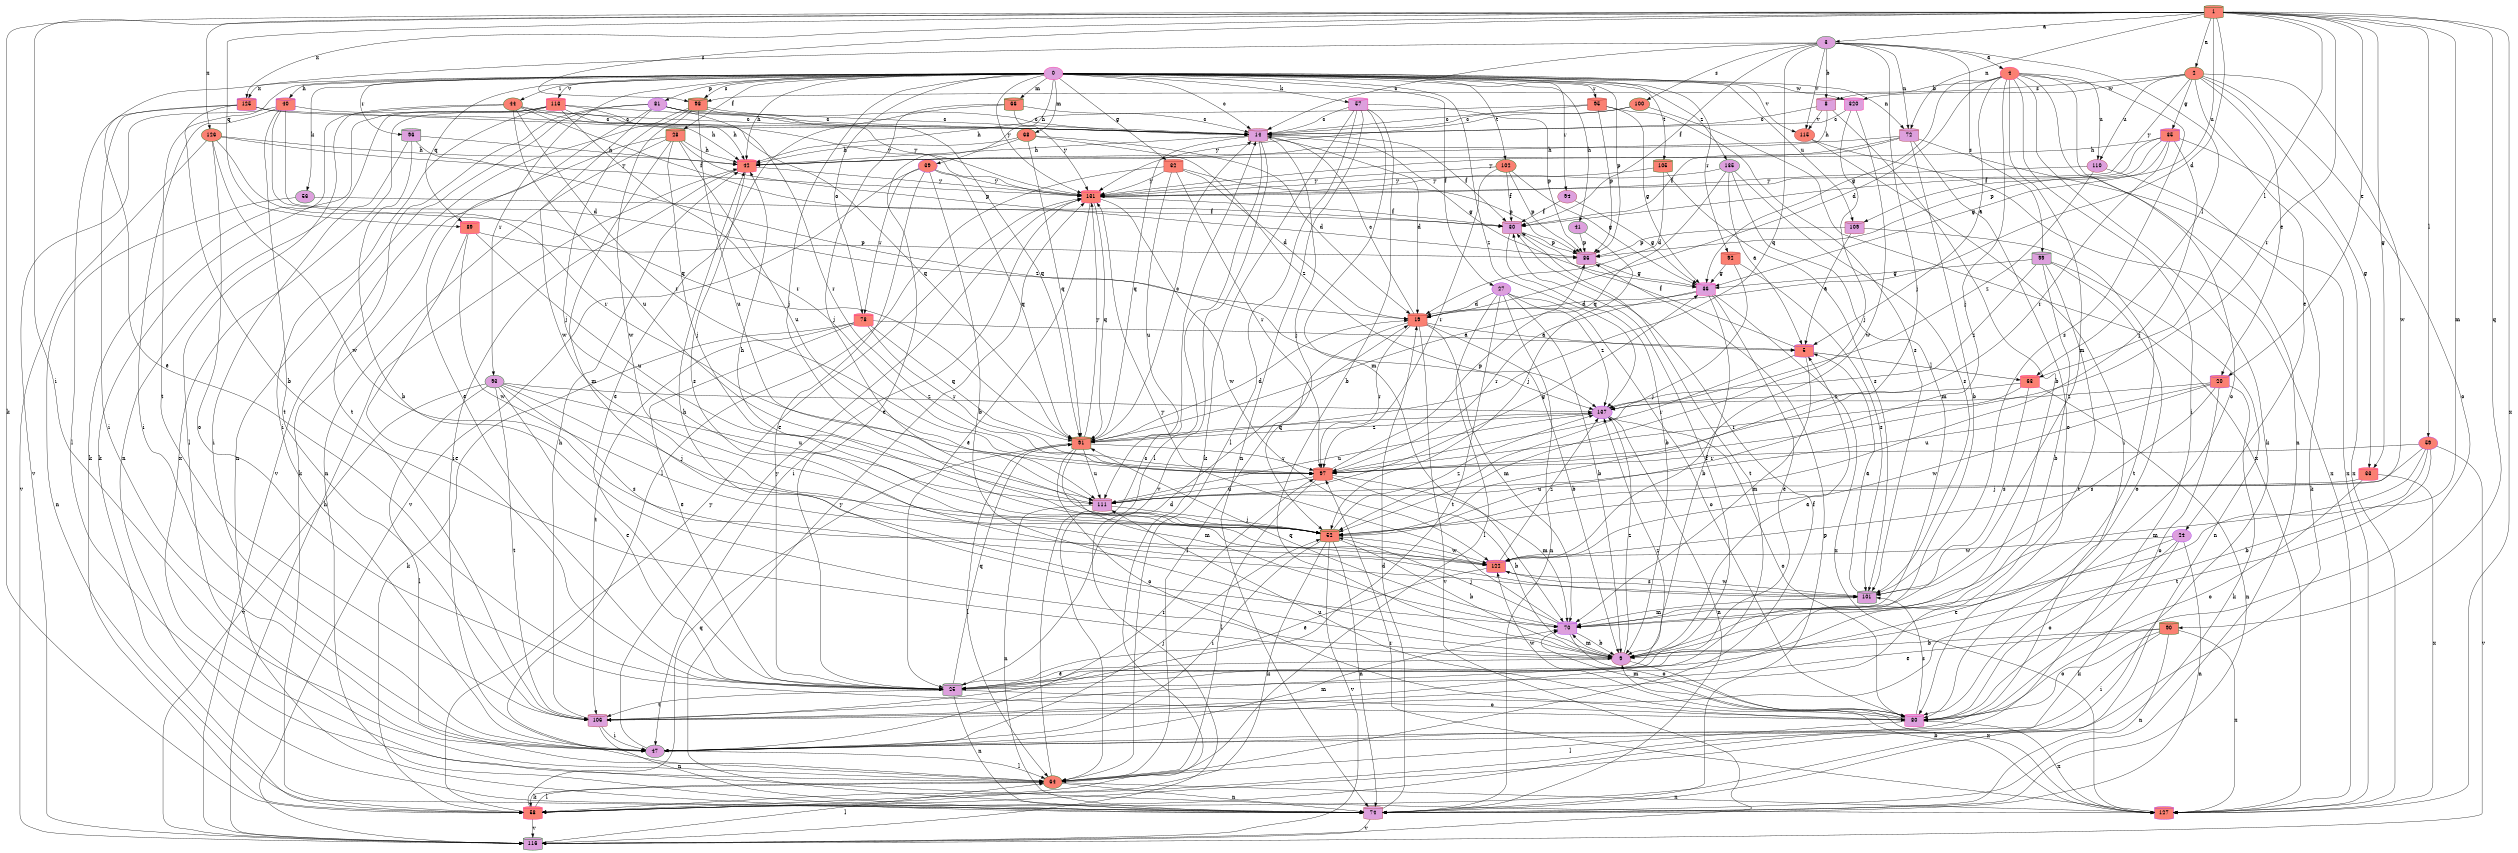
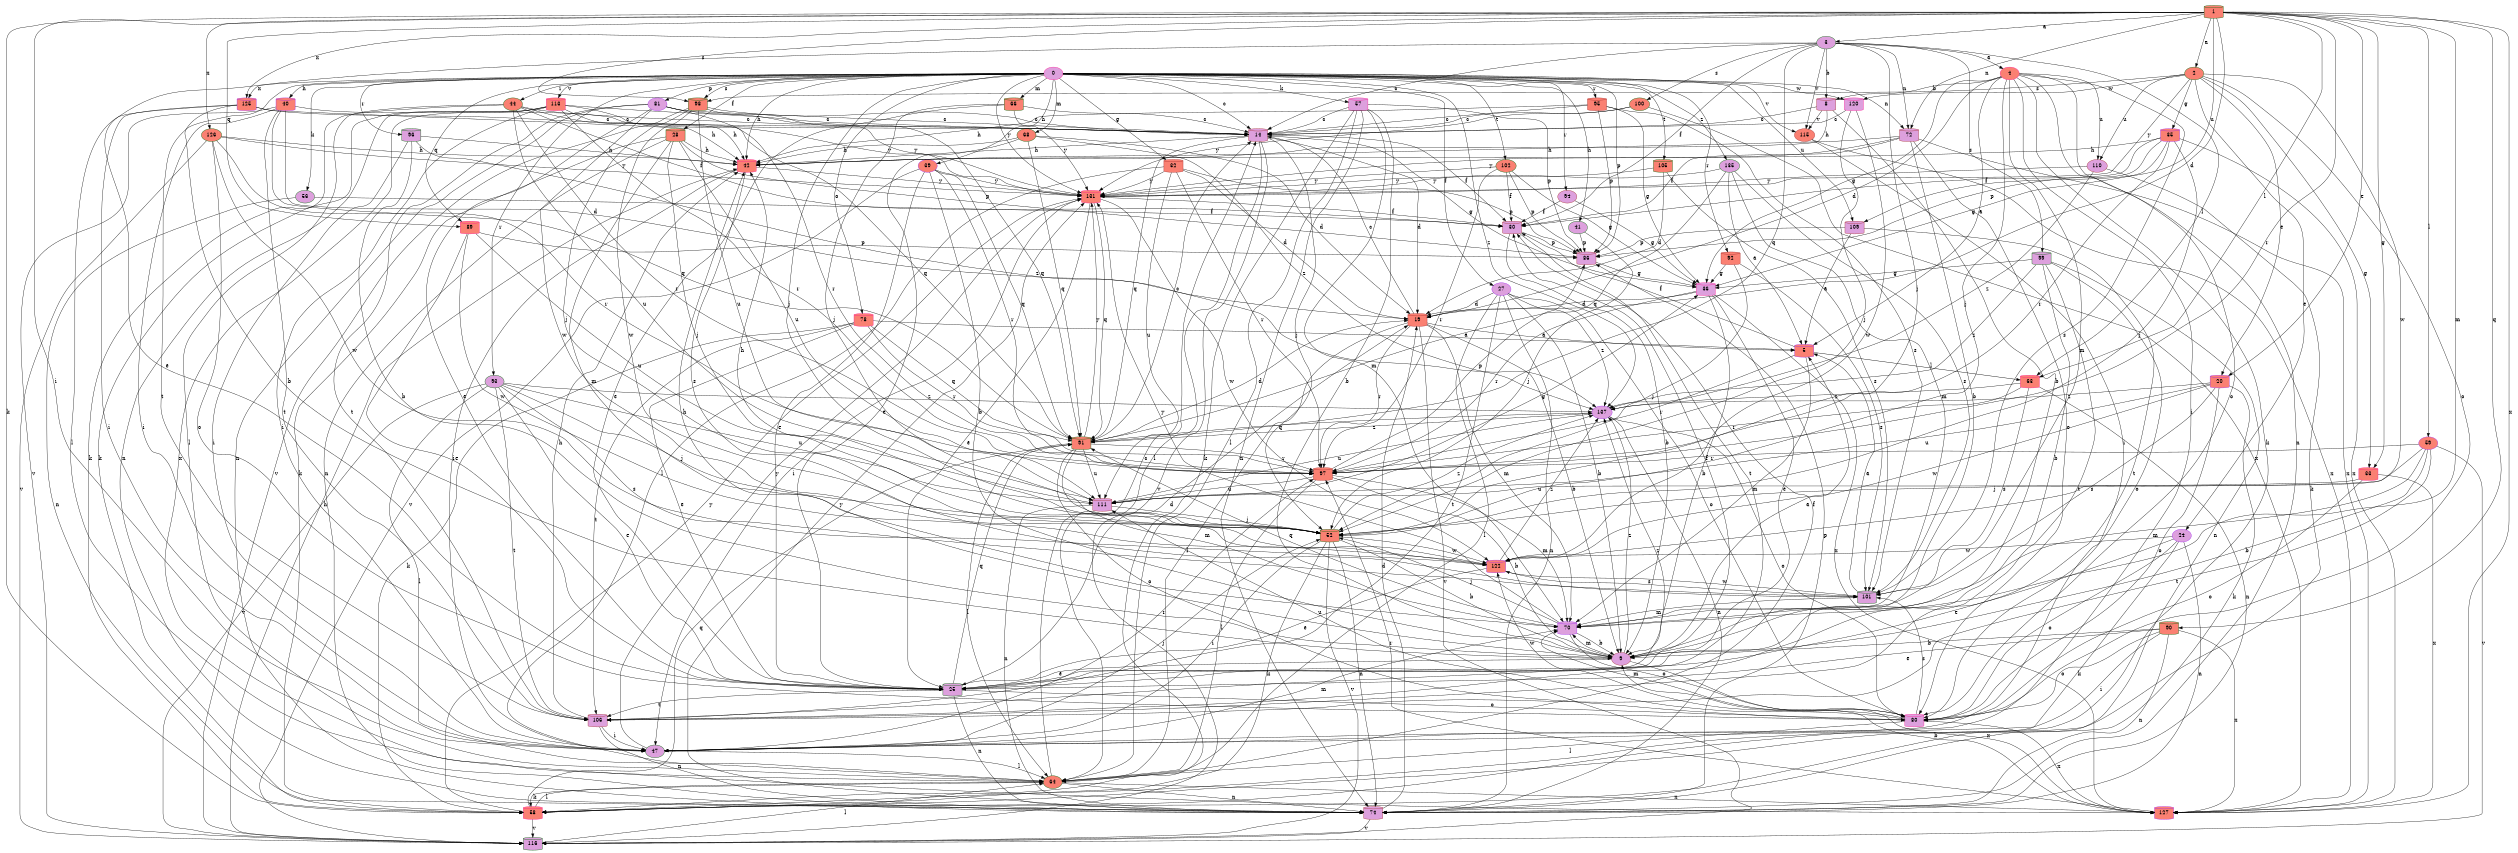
node "320": label "320" -> "120"
edge "39" -> "78": now "39" -> "97"
